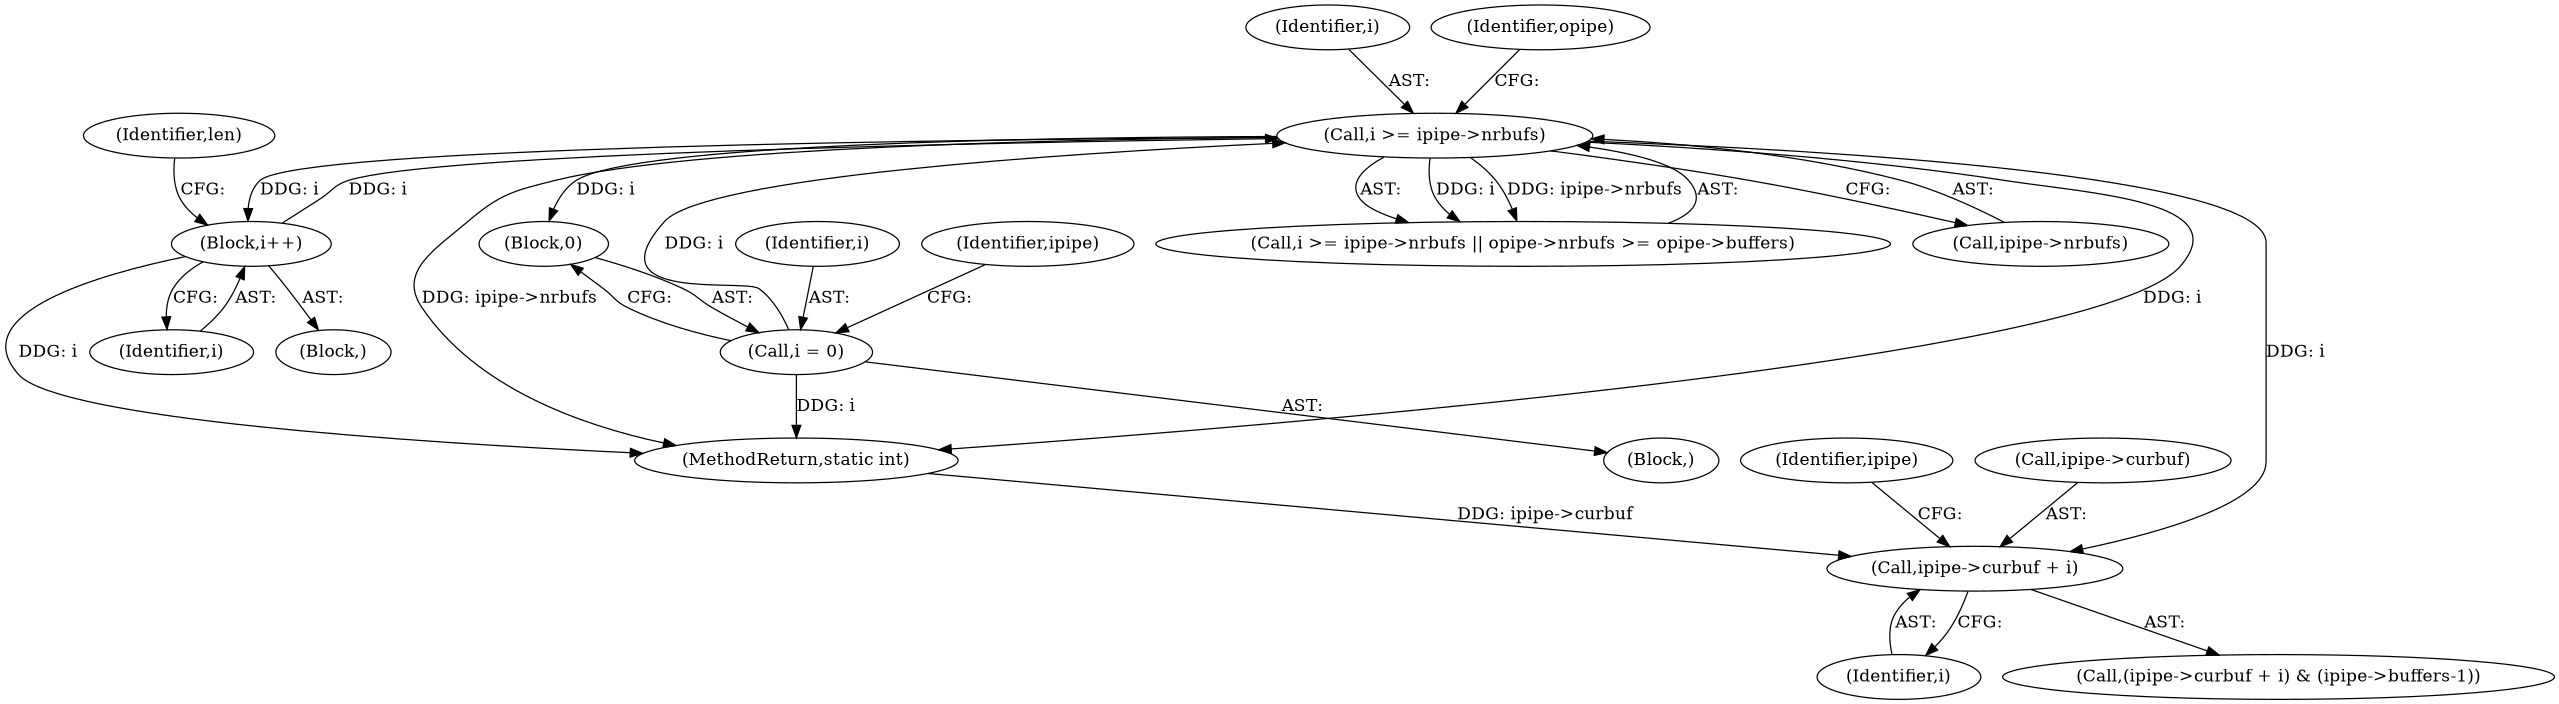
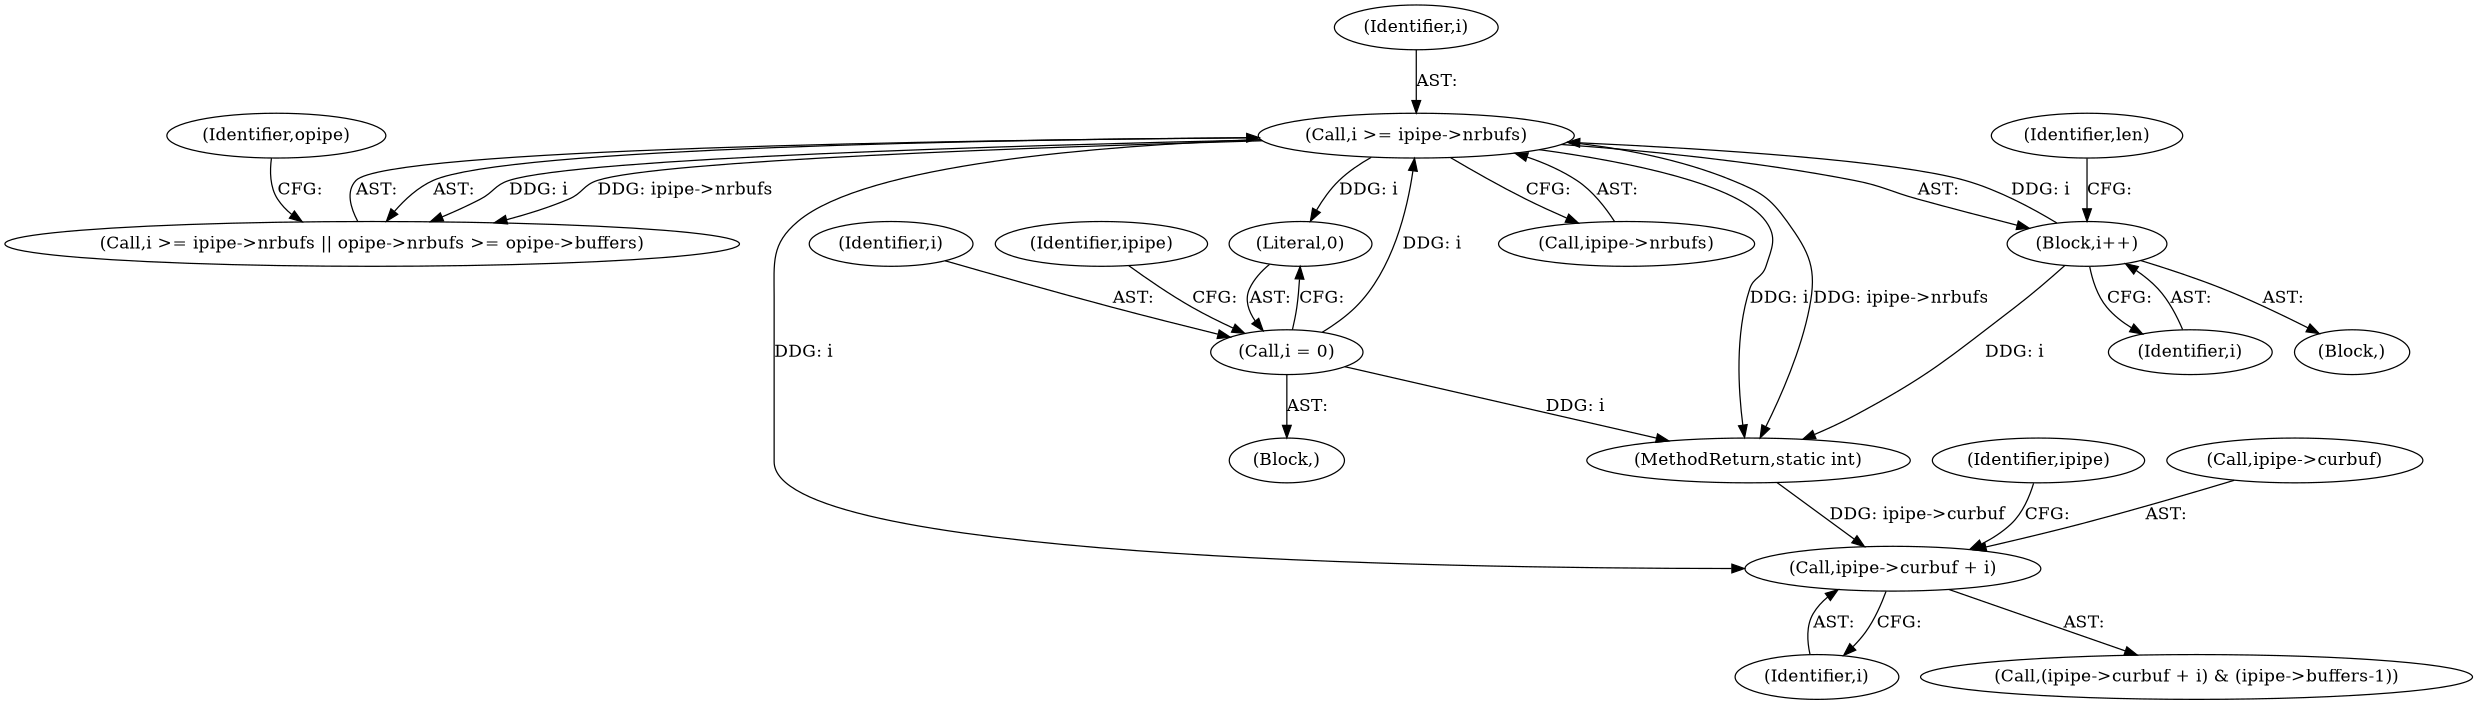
edge "(Identifier,opipe)" -> "(Call,i >= ipipe->nrbufs)": now "(Identifier,opipe)" -> "(Call,i >= ipipe->nrbufs || opipe->nrbufs >= opipe->buffers)"
edge "(Call,i >= ipipe->nrbufs)" -> "(Block,i++)": label "DDG: i" -> "AST: "
node "(Block,0)": label "(Block,0)" -> "(Literal,0)"
